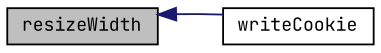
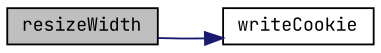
edge "writeCookie" -> "resizeWidth": reversed
